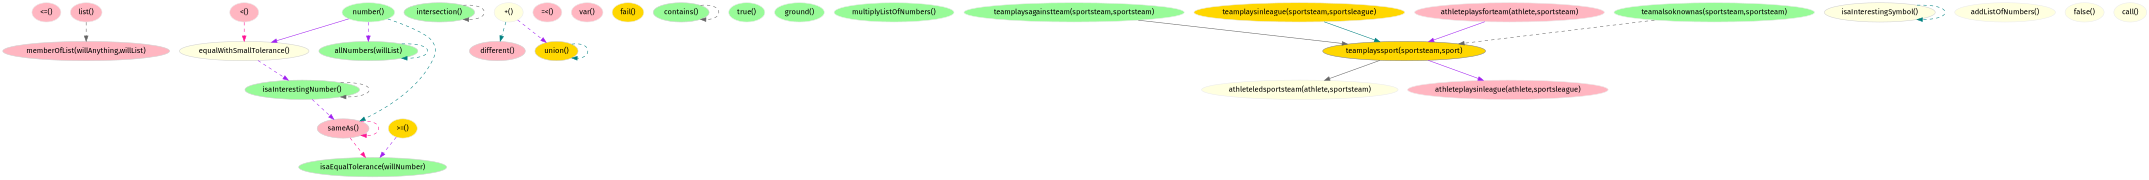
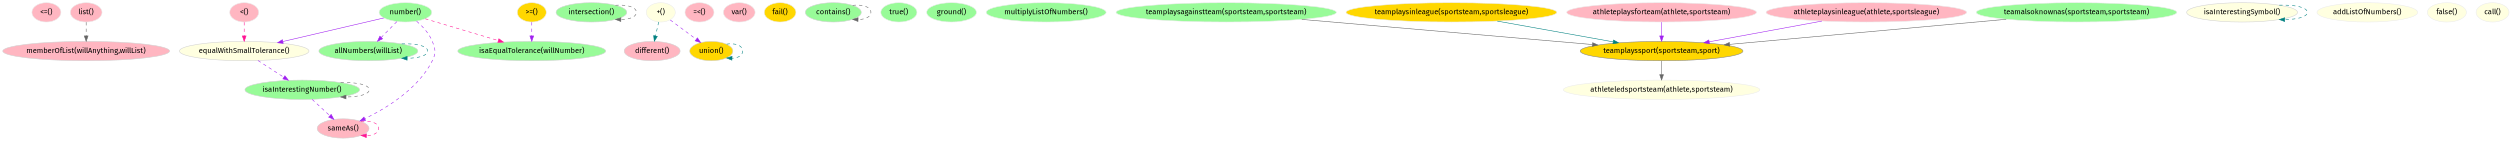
edge "teamalsoknownas(sportsteam,sportsteam)" -> "teamplayssport(sportsteam,sport)": style dashed -> solid
edge "number()" -> "sameAs()": color teal -> purple
edge "teamplayssport(sportsteam,sport)" -> "athleteplaysinleague(athlete,sportsleague)": reversed
edge "sameAs()" -> "isaEqualTolerance(willNumber)": now "number()" -> "isaEqualTolerance(willNumber)"
